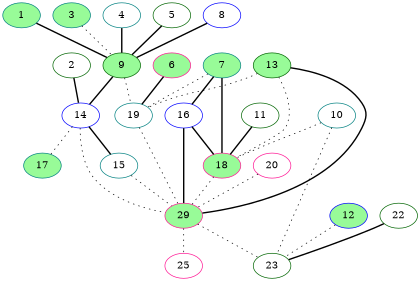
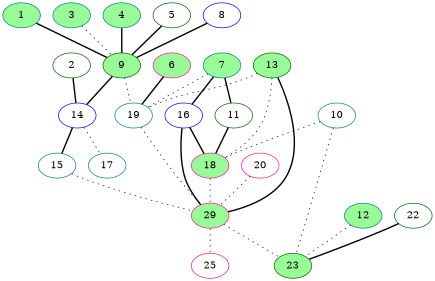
node "4": fillcolor white -> palegreen
edge "7" -- "18": now "7" -- "11"
node "17": fillcolor palegreen -> white
edge "14" -- "29": removed
node "12": color blue -> teal
node "23": fillcolor white -> palegreen
